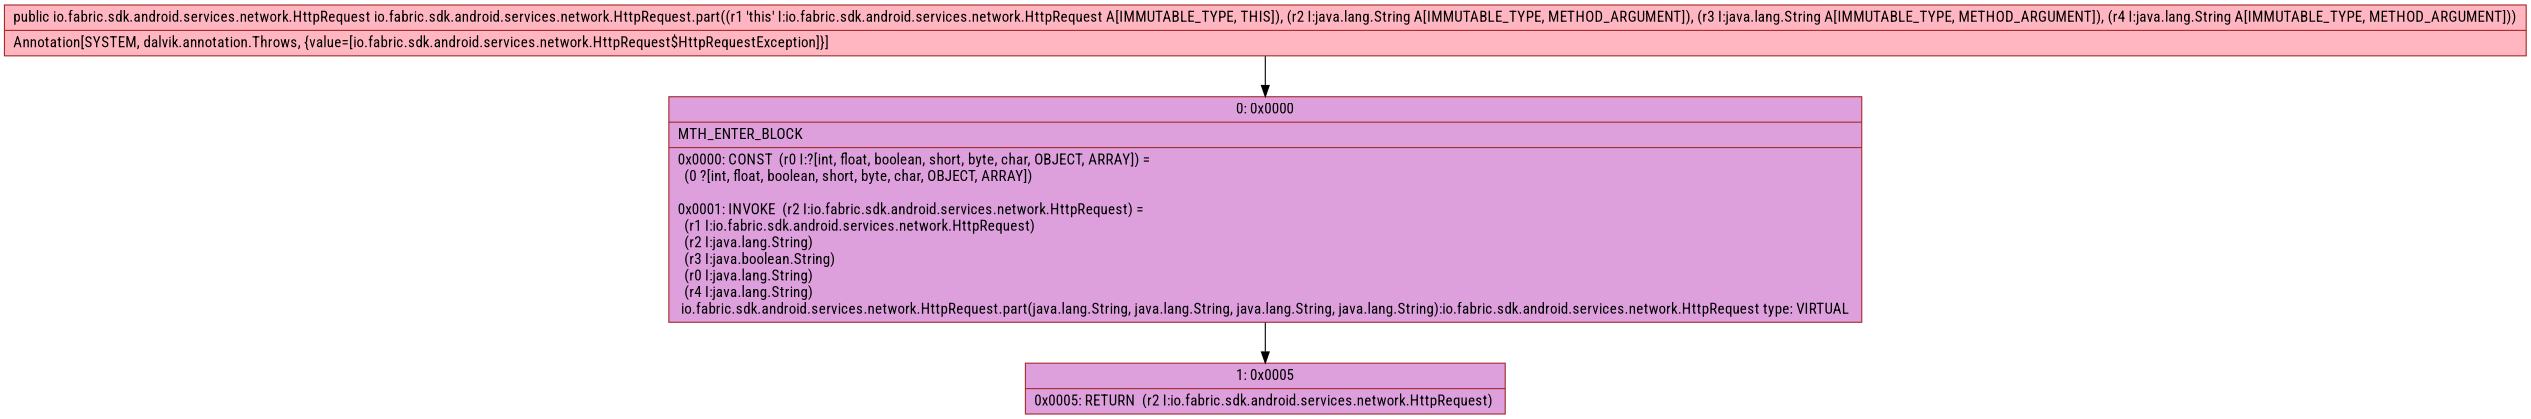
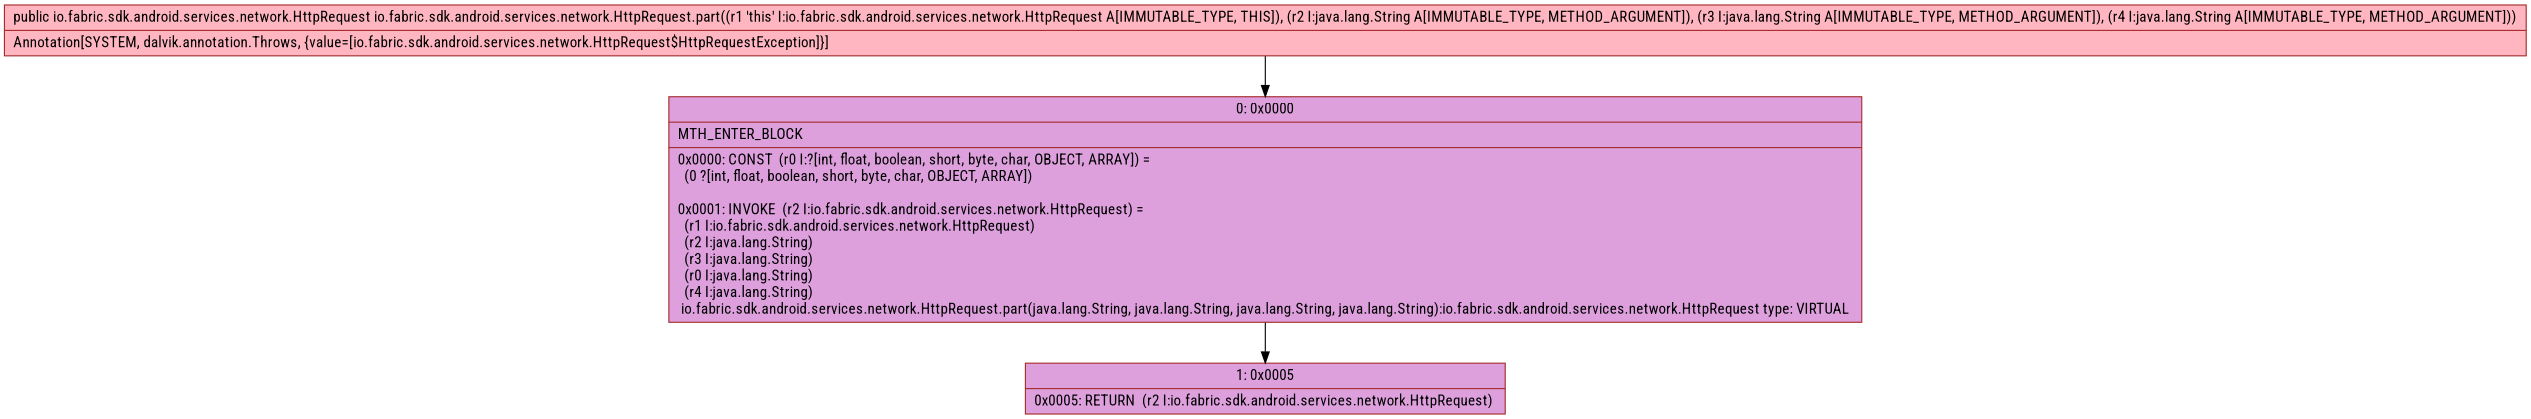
node "0: 0x0000": text "(r3 I:java.boolean.String)" -> "(r3 I:java.lang.String)"
